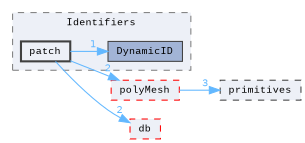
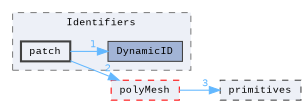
node "db": removed
